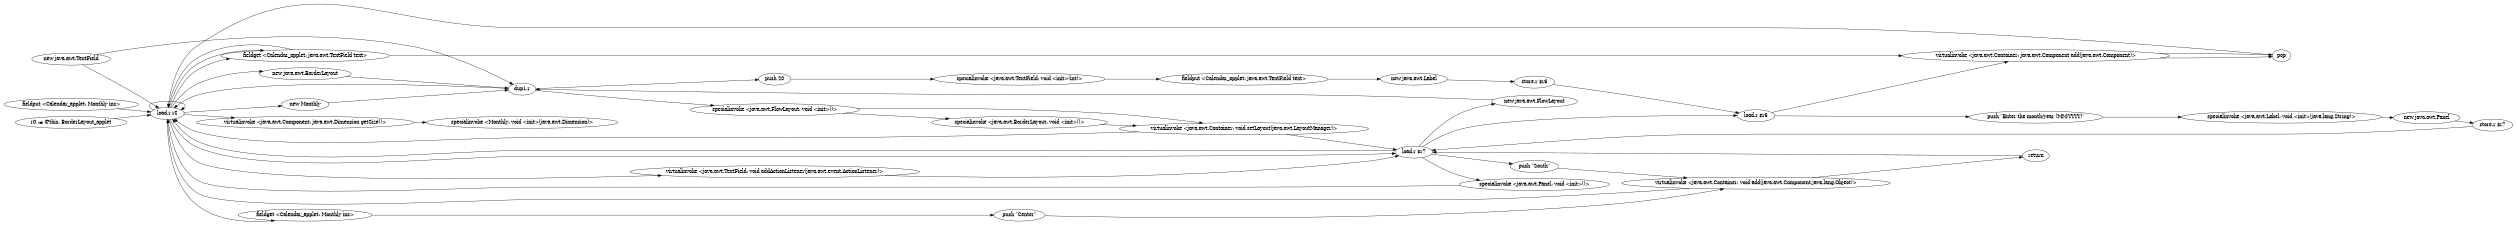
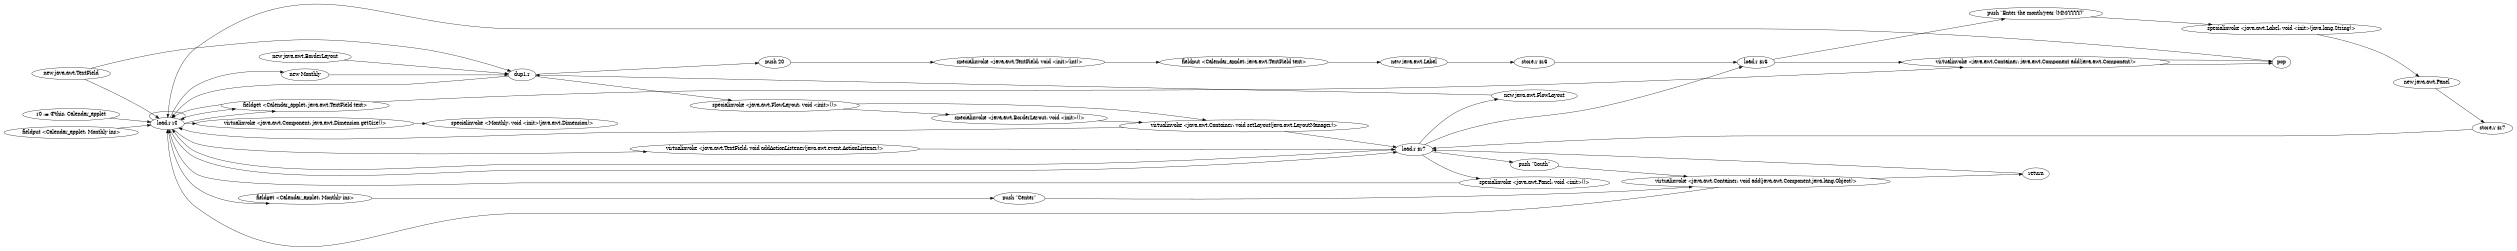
edge "load.r r0" -> "new java.awt.BorderLayout": removed
node "r0 := @this: BorderLayout_applet": label "r0 := @this: BorderLayout_applet" -> "r0 := @this: Calendar_applet"
